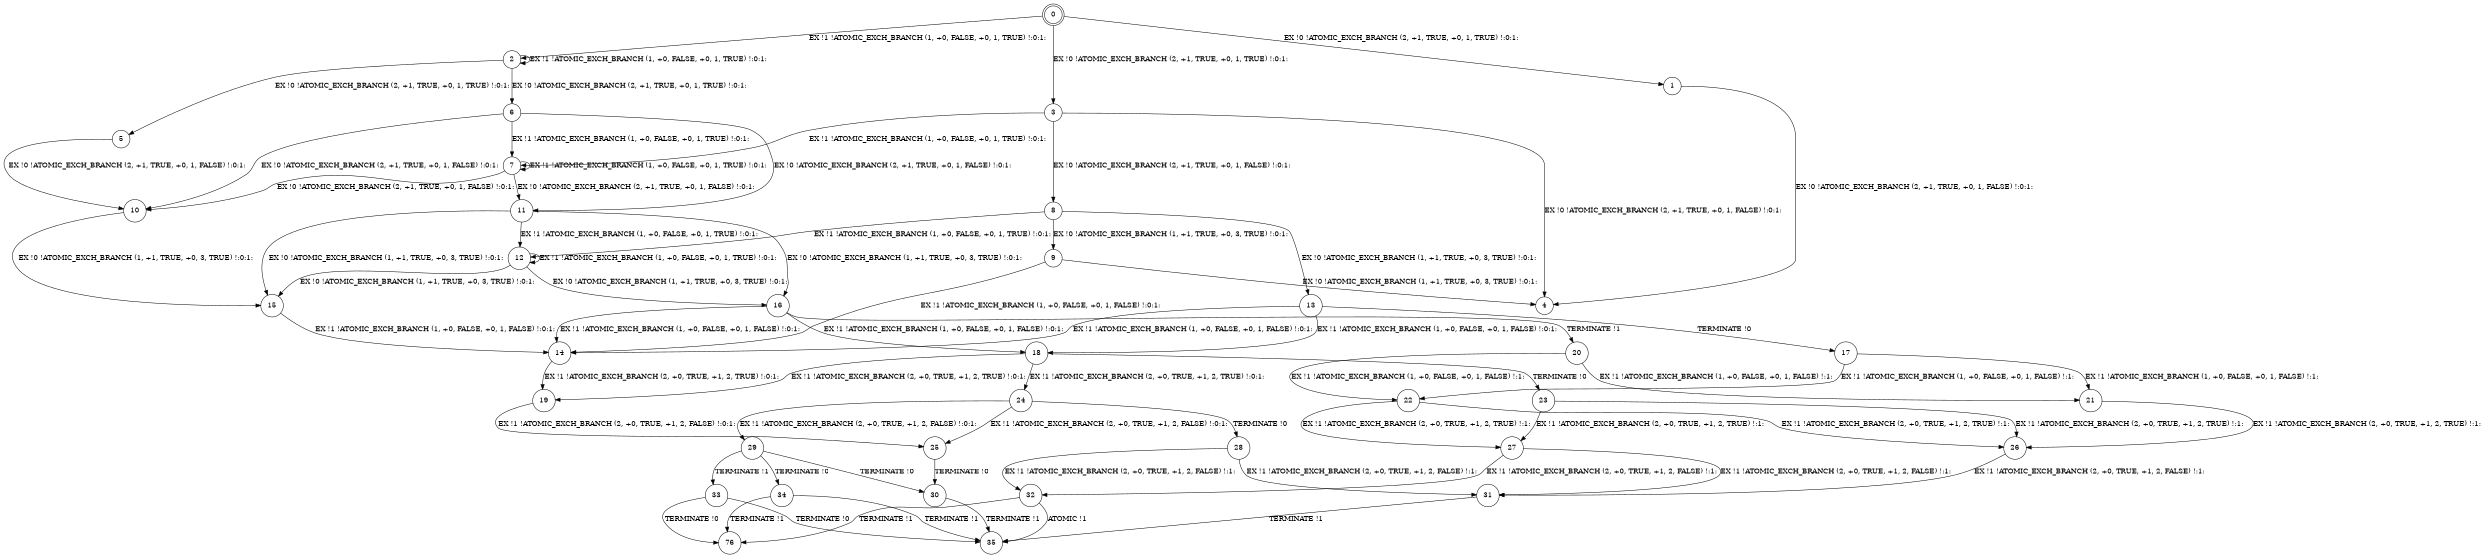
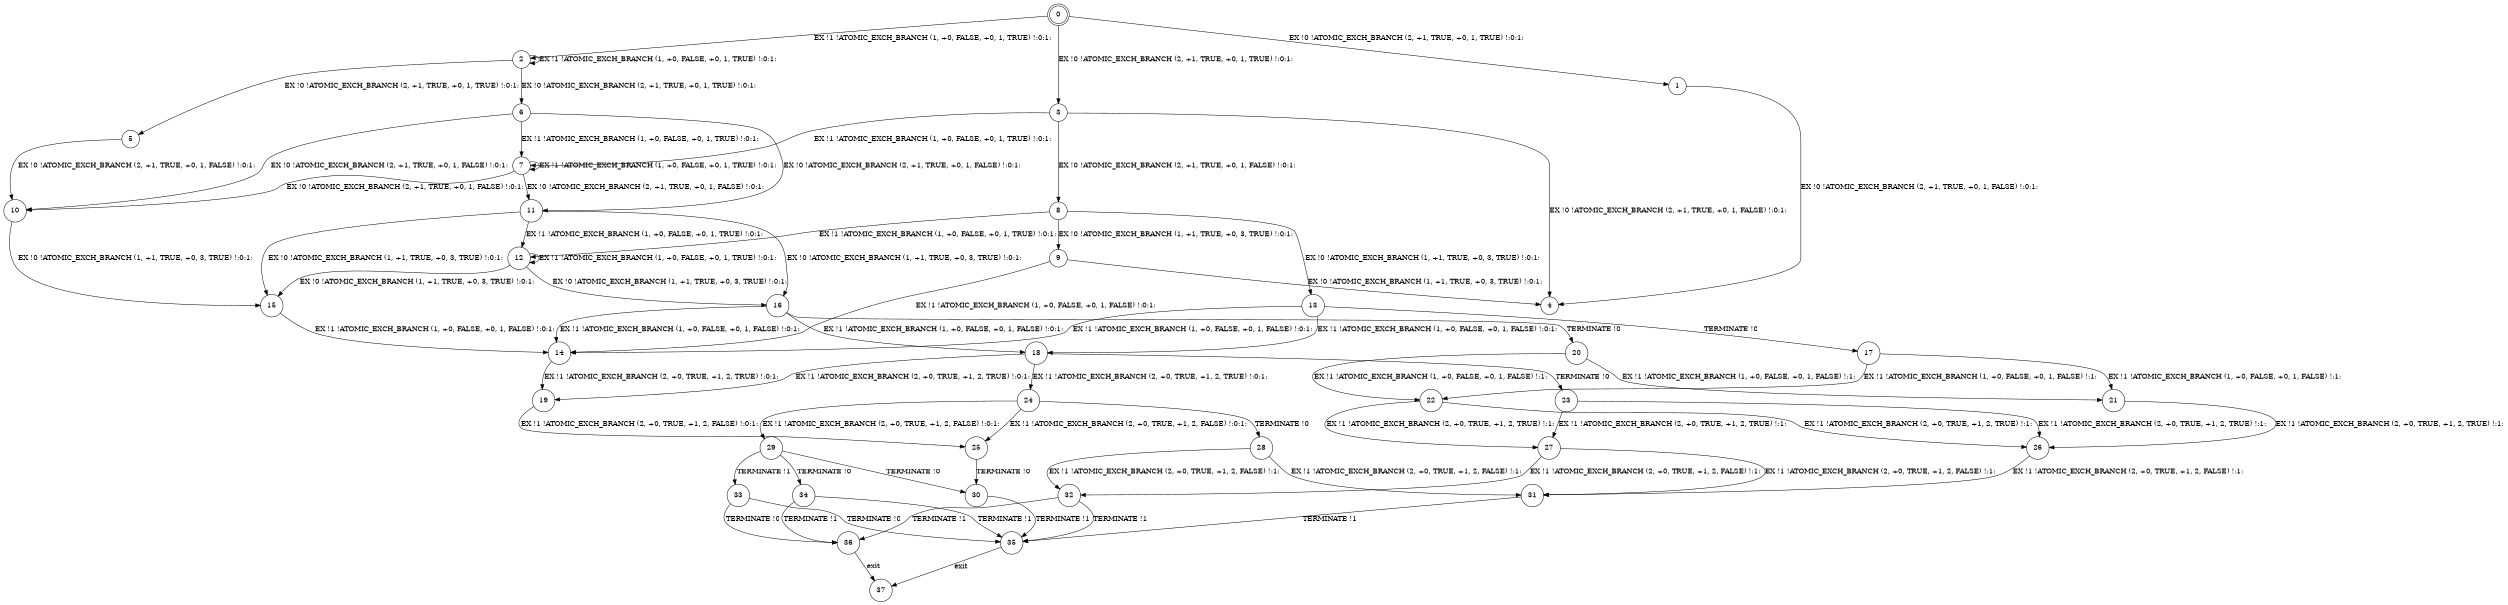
edge "16" -> "20": label "TERMINATE !1" -> "TERMINATE !0"
edge "32" -> "35": label "ATOMIC !1" -> "TERMINATE !1"
node "76": label "76" -> "36"
node "37": added
